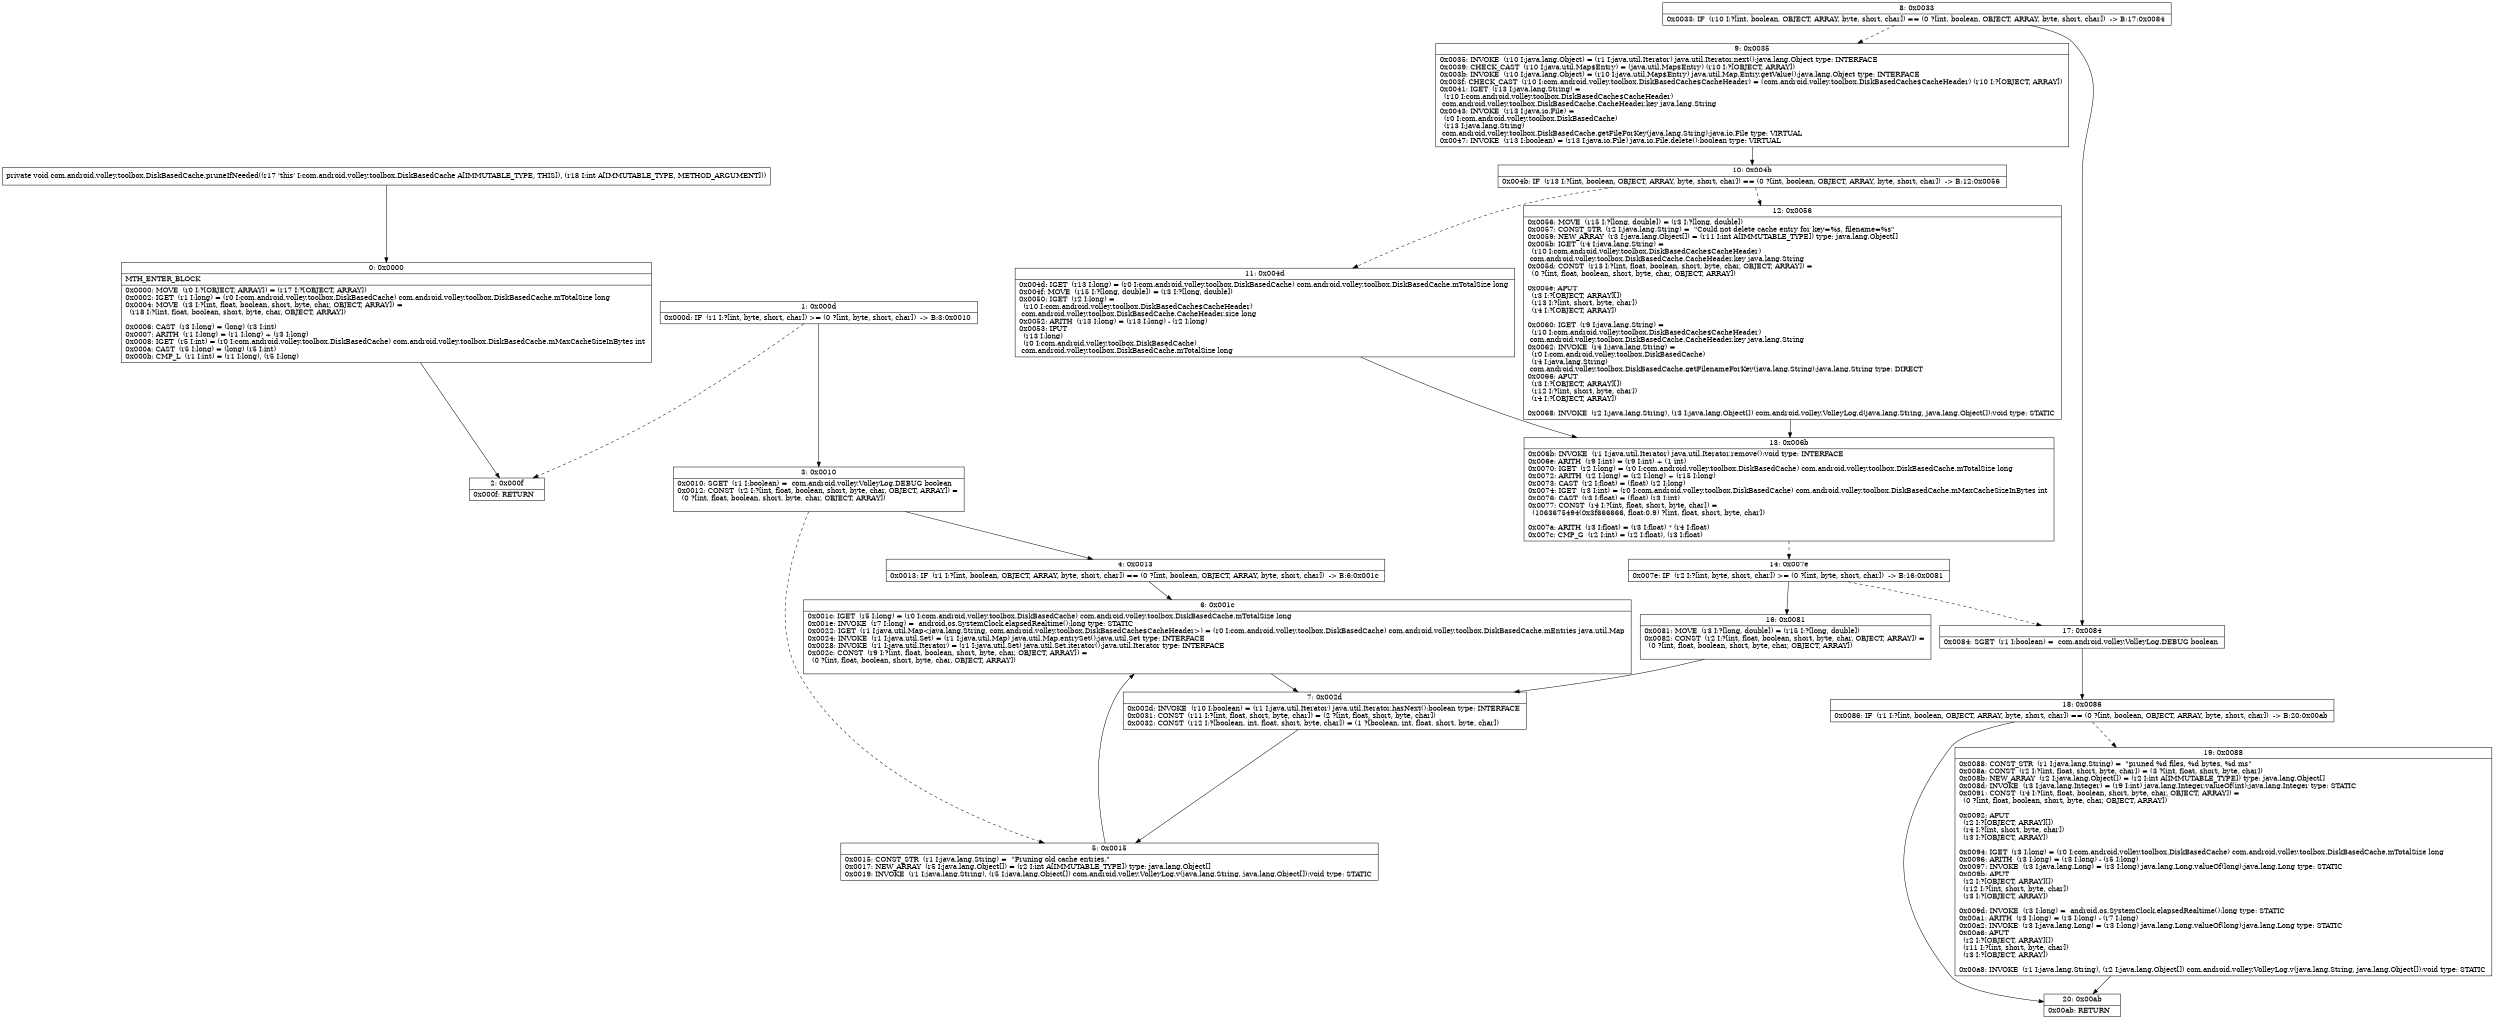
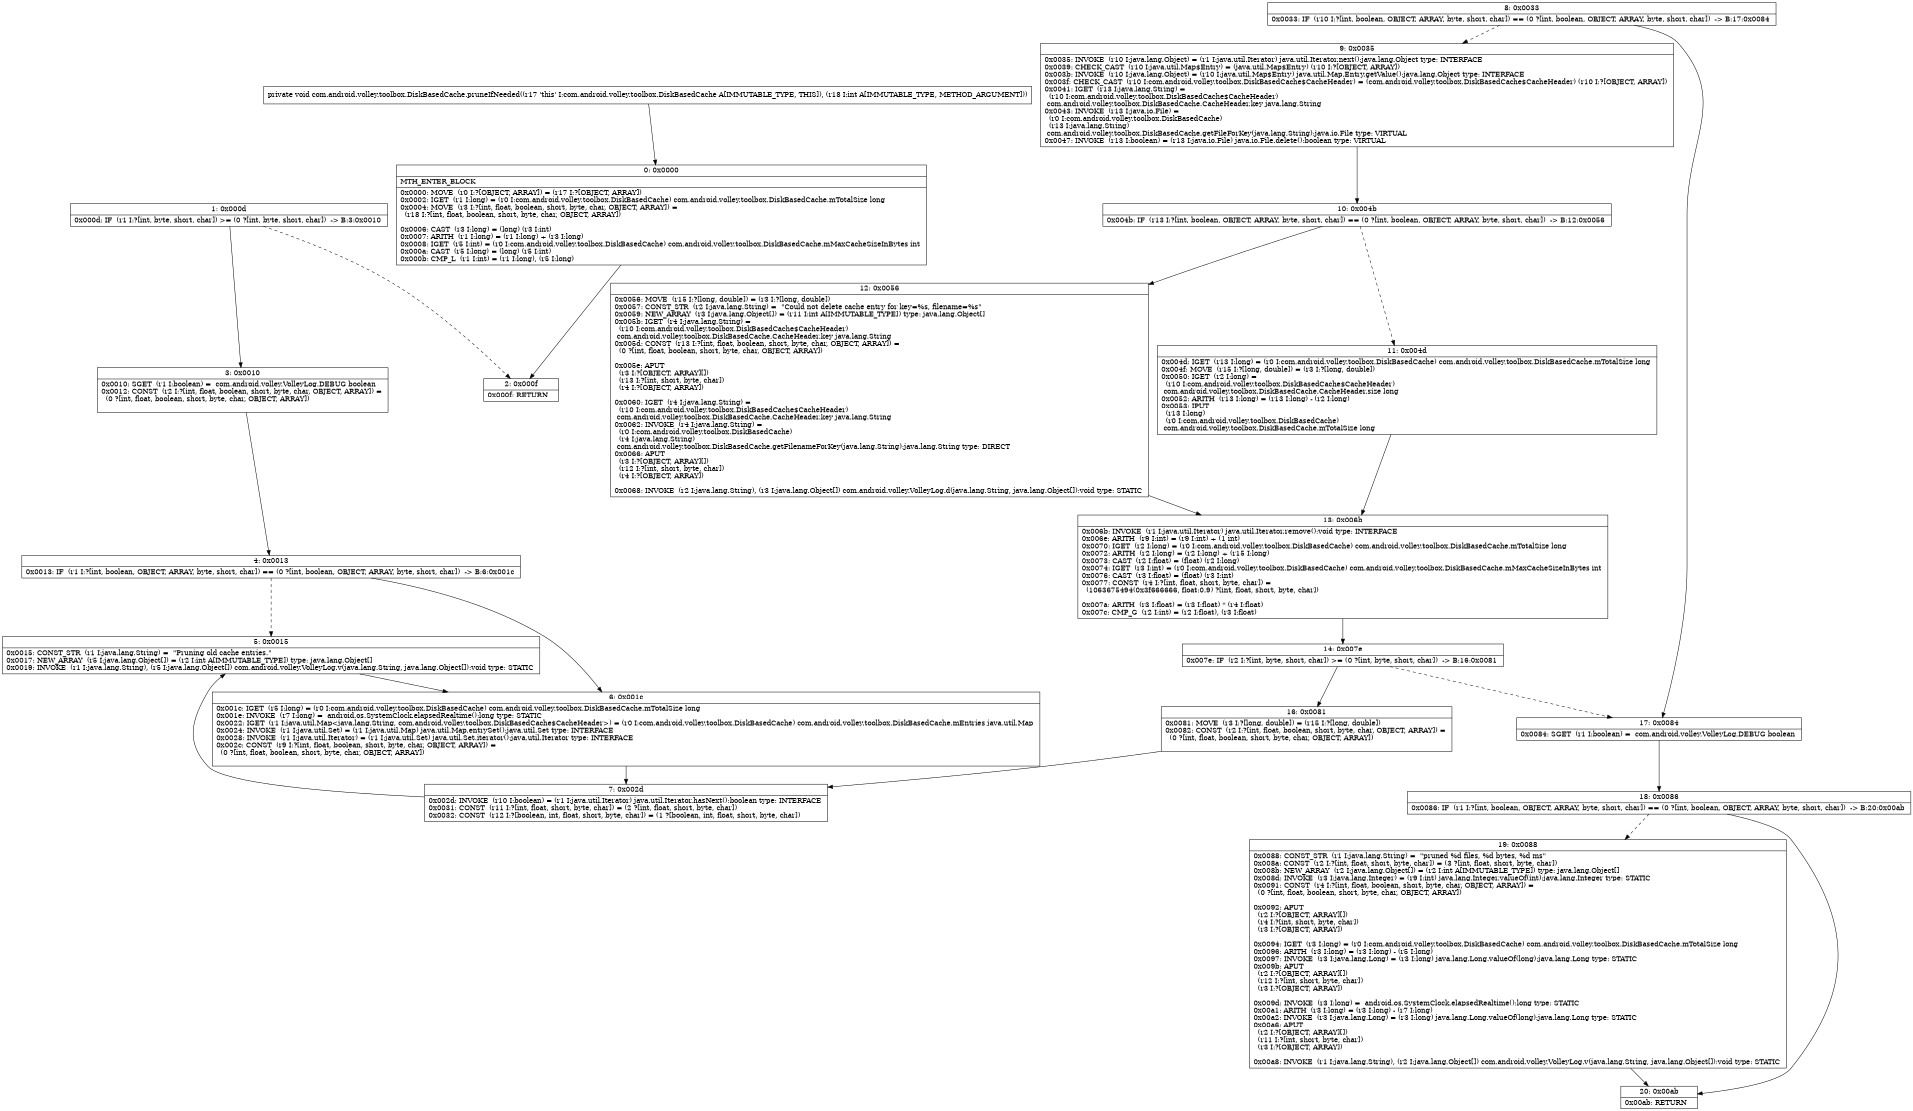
edge "10: 0x004b" -> "12: 0x0056": style dashed -> solid
node "12: 0x0056": text "0x0060: IGET  (r9 I:java.lang.String) =" -> "0x0060: IGET  (r4 I:java.lang.String) ="
edge "13: 0x006b" -> "14: 0x007e": style dashed -> solid
edge "3: 0x0010" -> "5: 0x0015": now "4: 0x0013" -> "5: 0x0015"
